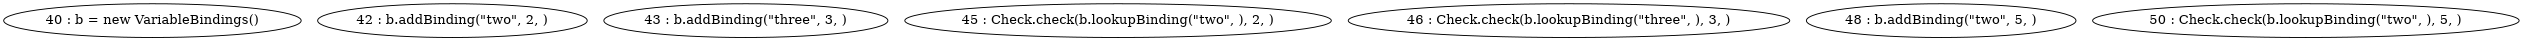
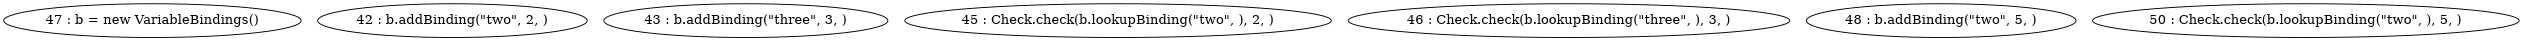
node "40 : b = new VariableBindings()": label "40 : b = new VariableBindings()" -> "47 : b = new VariableBindings()"
